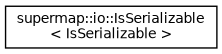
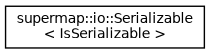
node "supermap::io::IsSerializable < IsSerializable >": label "supermap::io::IsSerializable < IsSerializable >" -> "supermap::io::Serializable < IsSerializable >"
